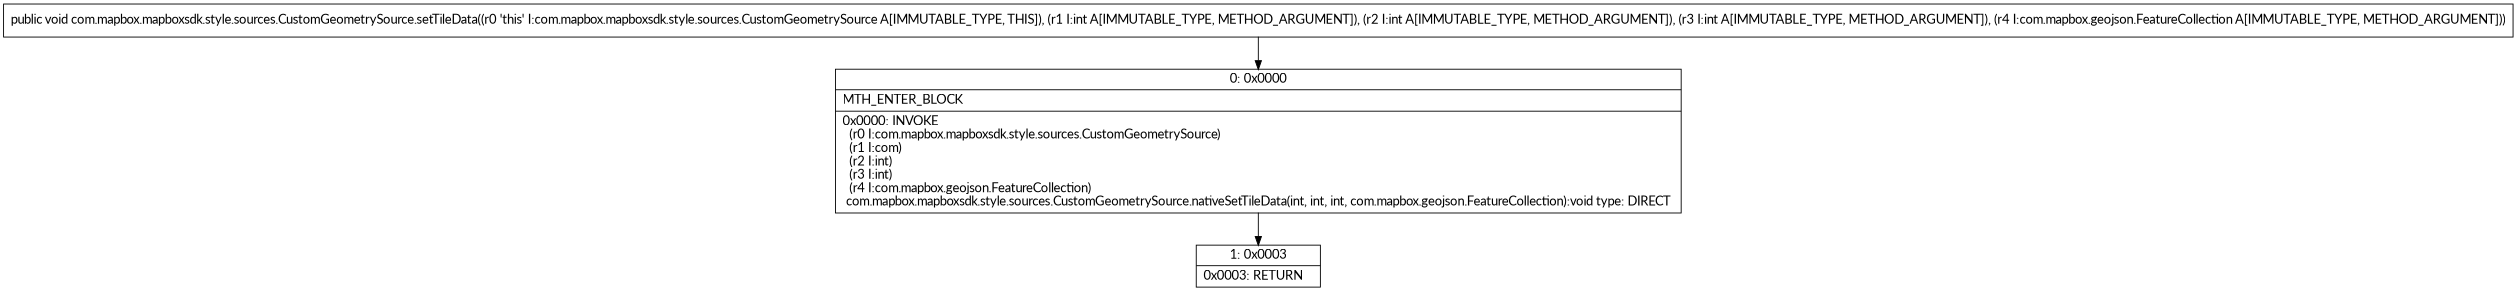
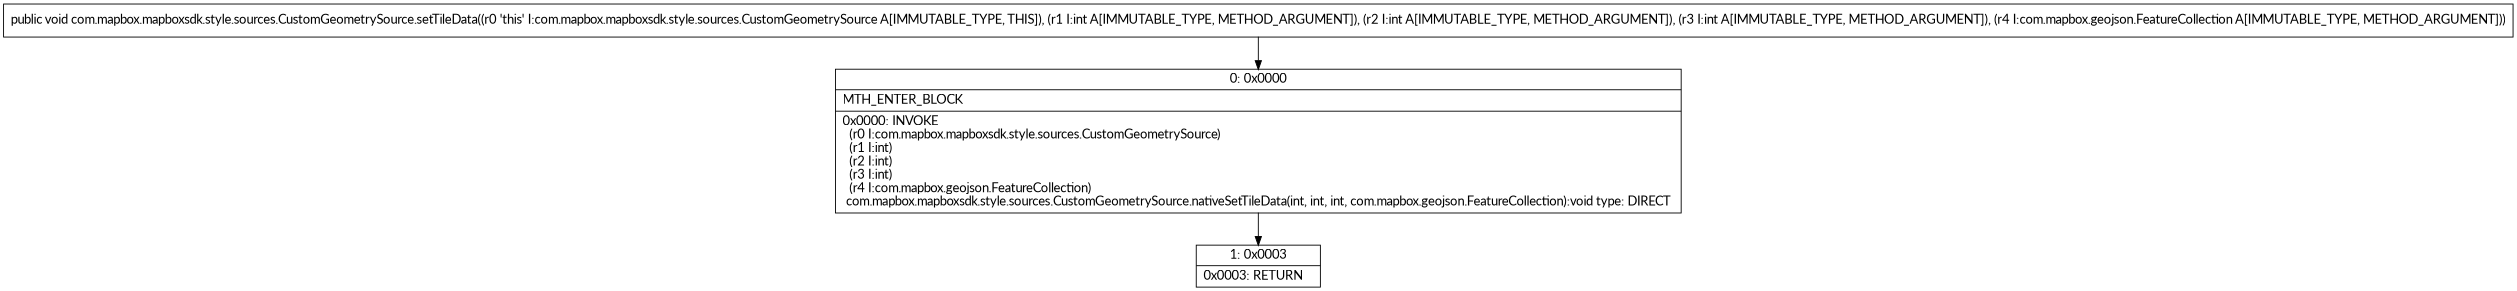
node "0: 0x0000": text "(r1 I:com)" -> "(r1 I:int)"
